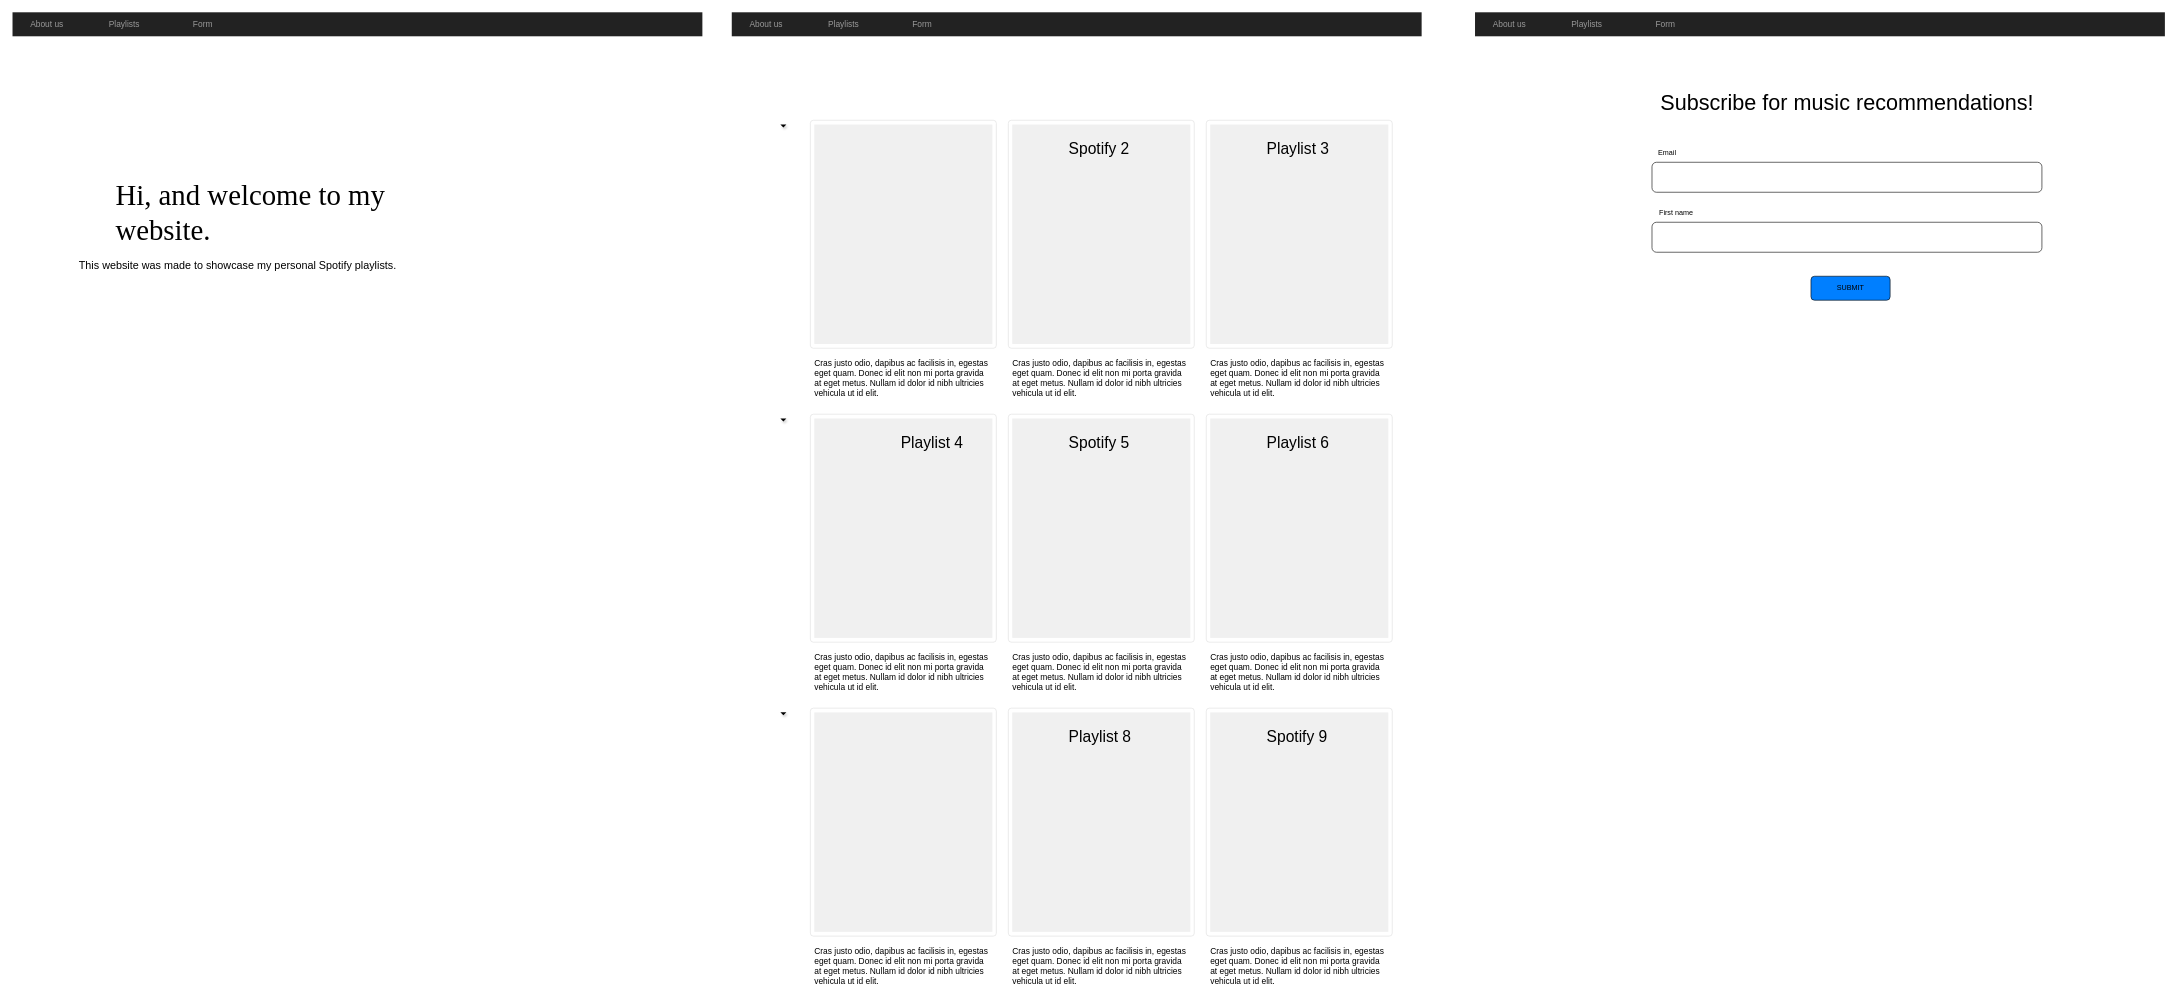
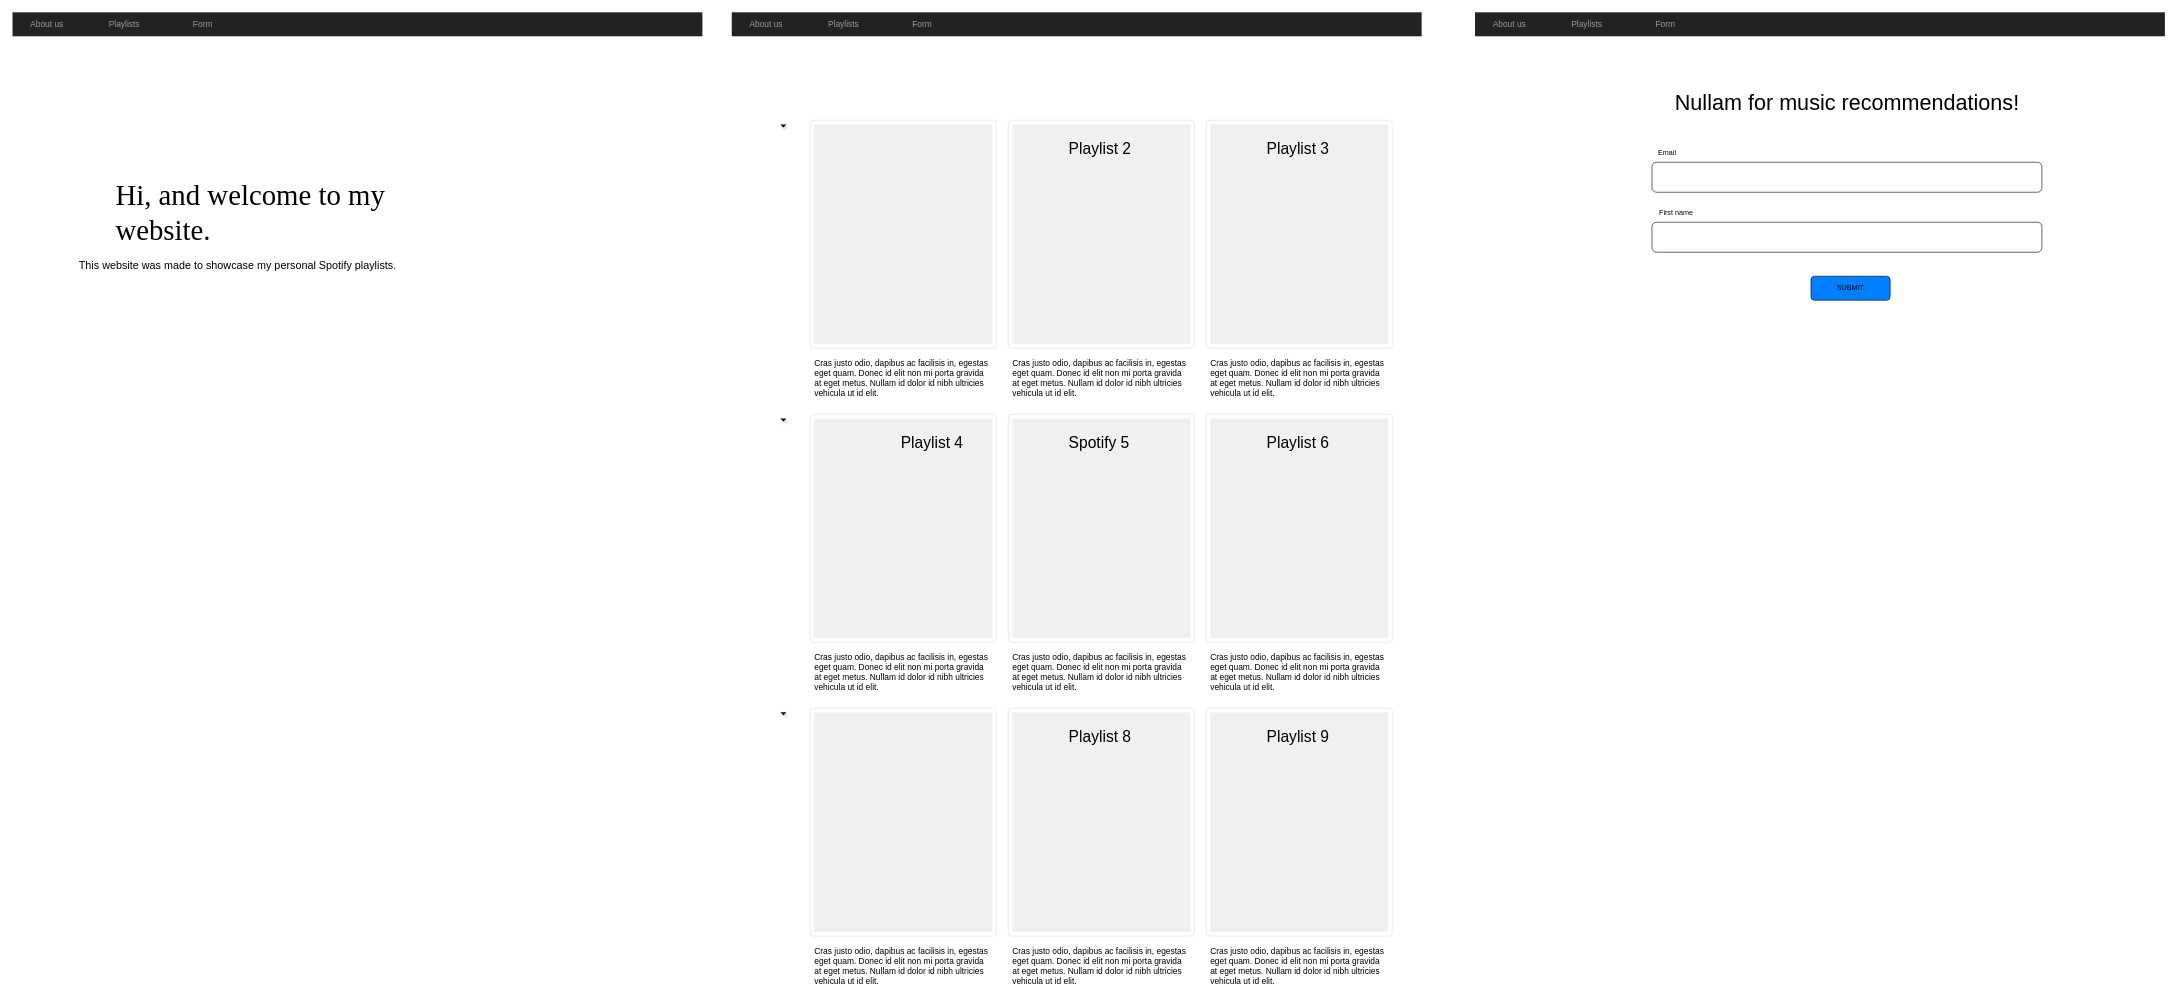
node "Subscribe for music recommendations!": label "Subscribe for music recommendations!" -> "Nullam for music recommendations!"
node "Spotify 2": label "Spotify 2" -> "Playlist 2"
node "Spotify 9": label "Spotify 9" -> "Playlist 9"
